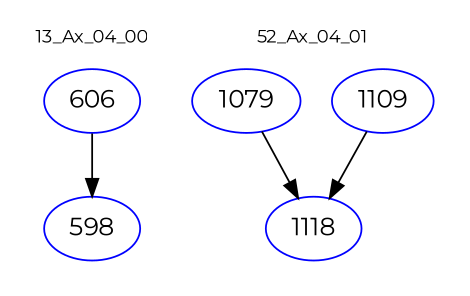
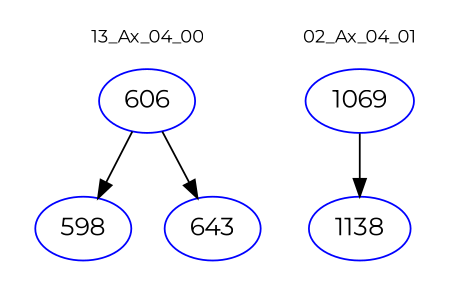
cluster "52_Ax_04_01": label "52_Ax_04_01" -> "02_Ax_04_01"
node "1079": label "1079" -> "1069"
node "1109": removed
node "643": added
node "1118": label "1118" -> "1138"
